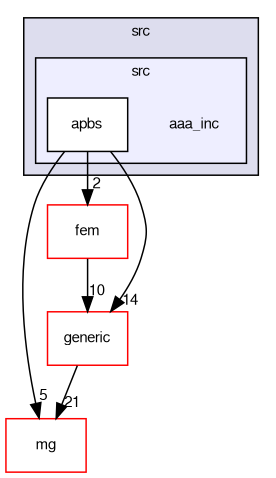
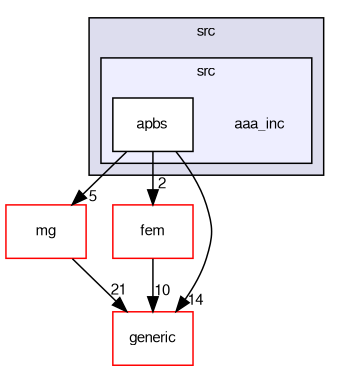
edge "generic" -> "mg": reversed
